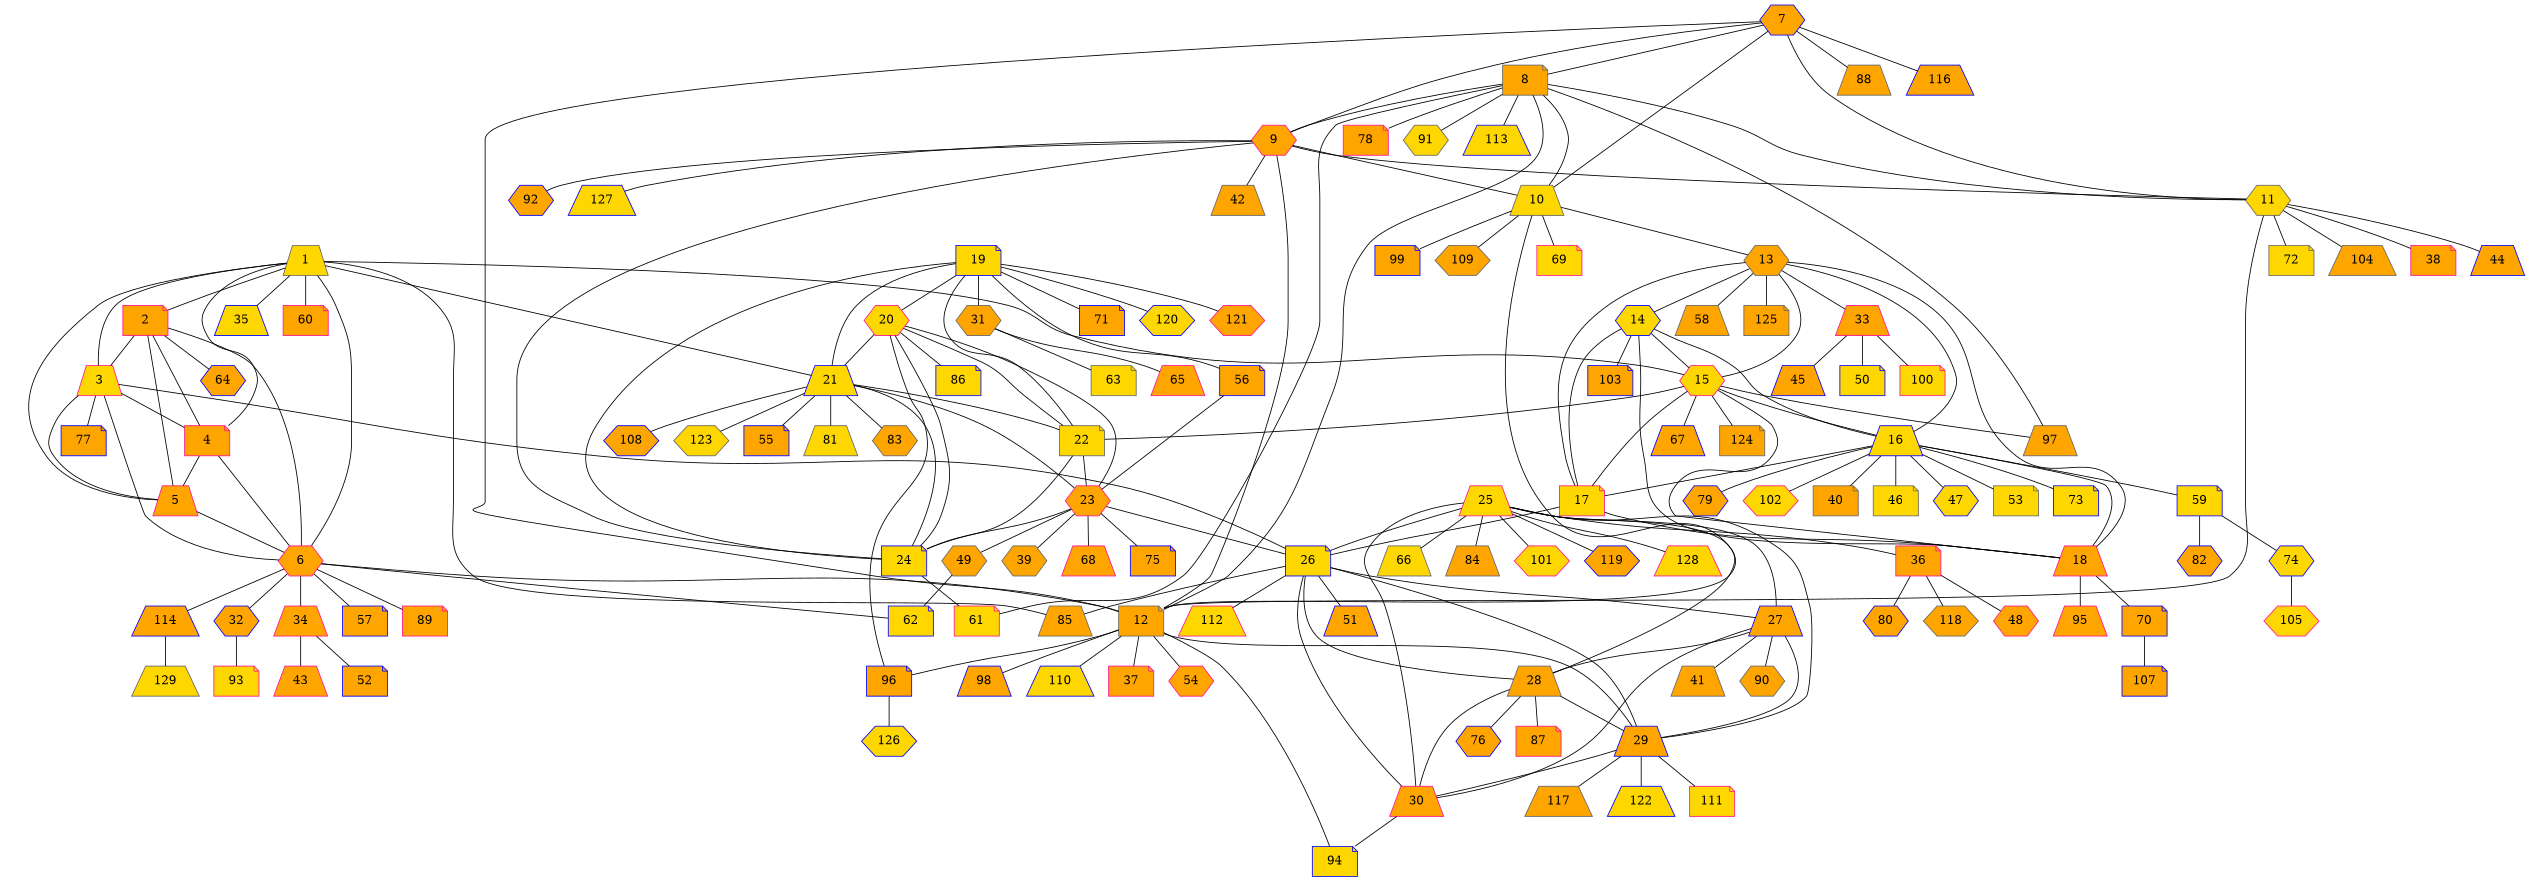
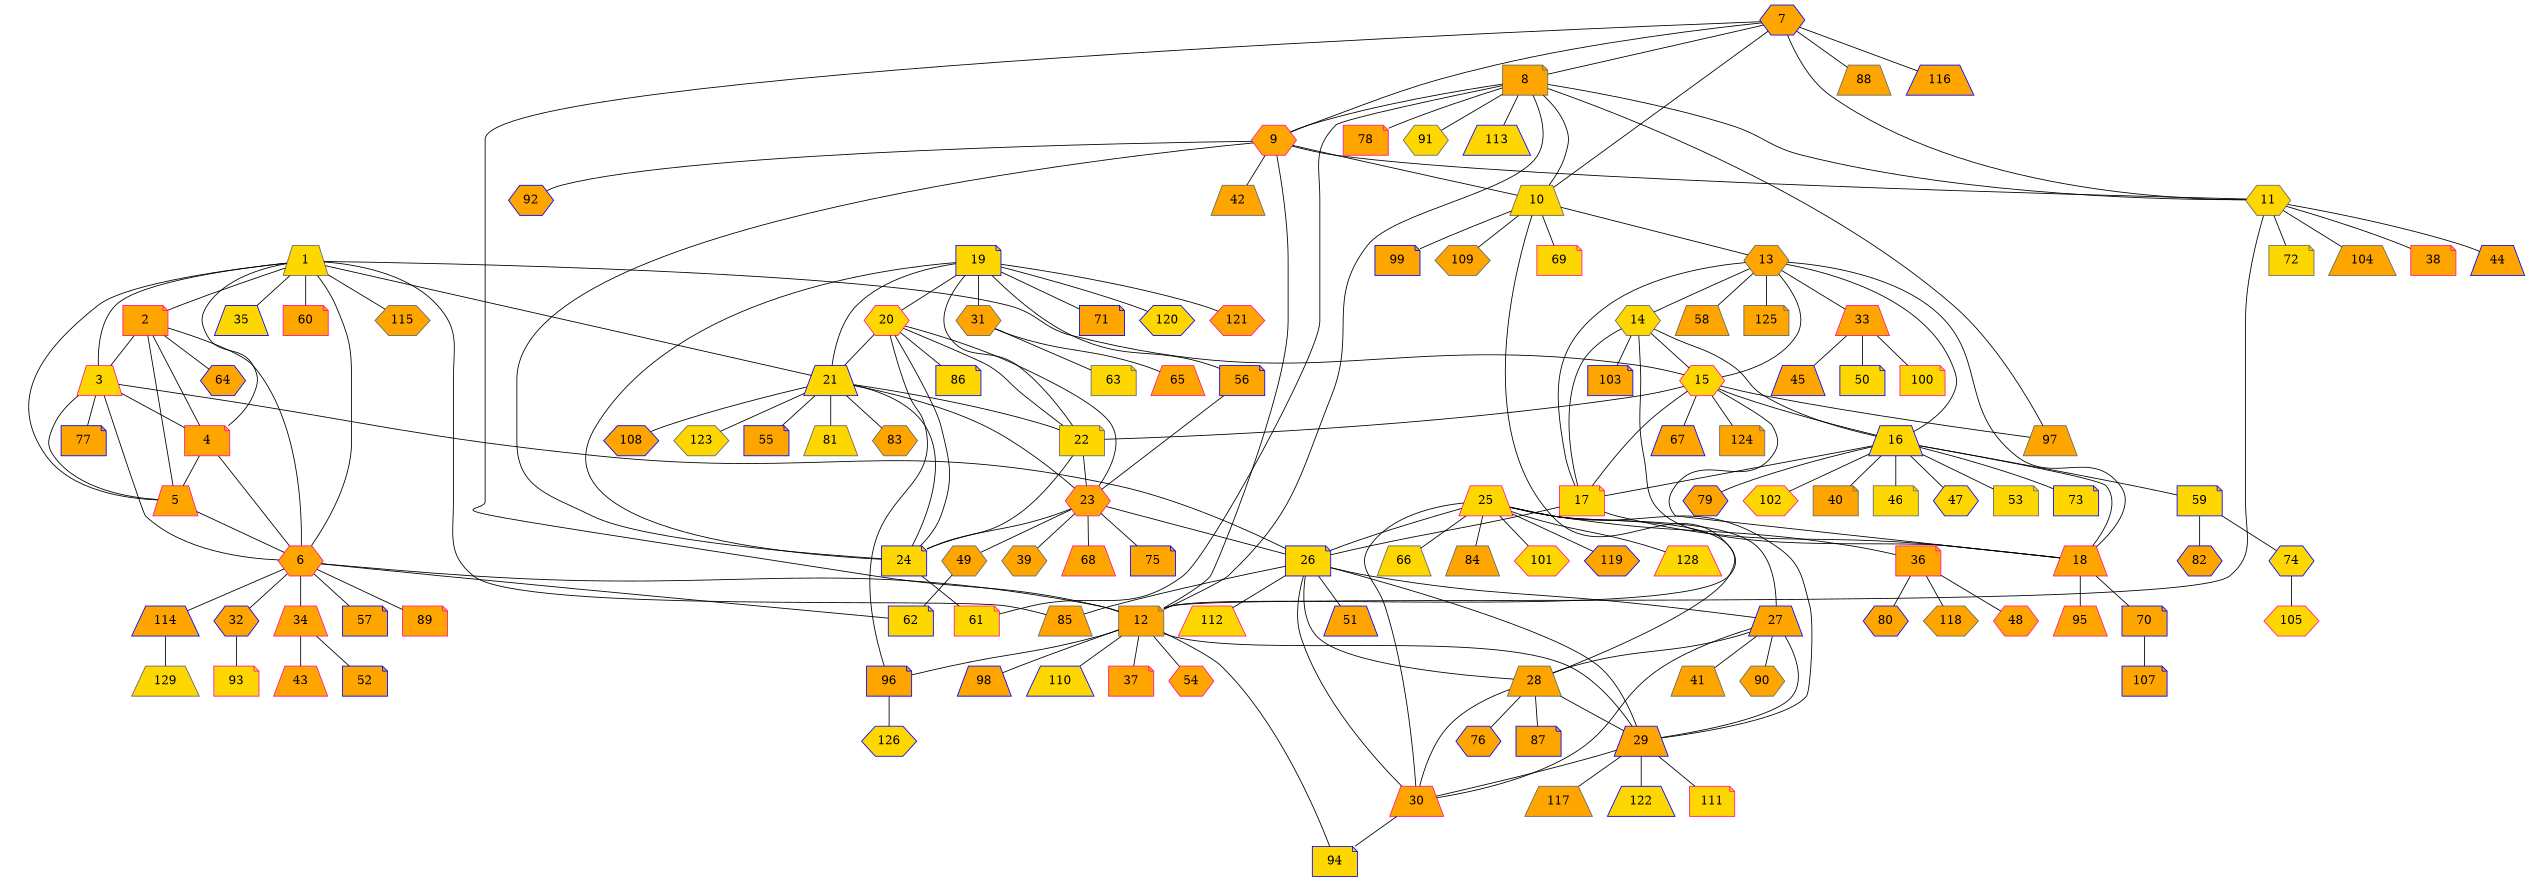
node "127": removed
node "115": added
node "14": color blue -> gray40
node "87": color deeppink -> blue
